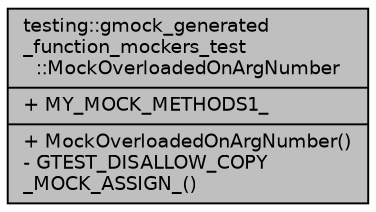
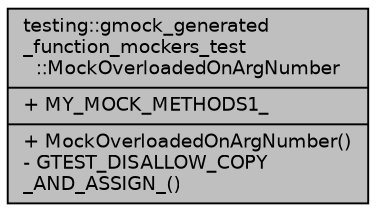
node "testing::gmock_generated": text "_MOCK_ASSIGN_()" -> "_AND_ASSIGN_()"
